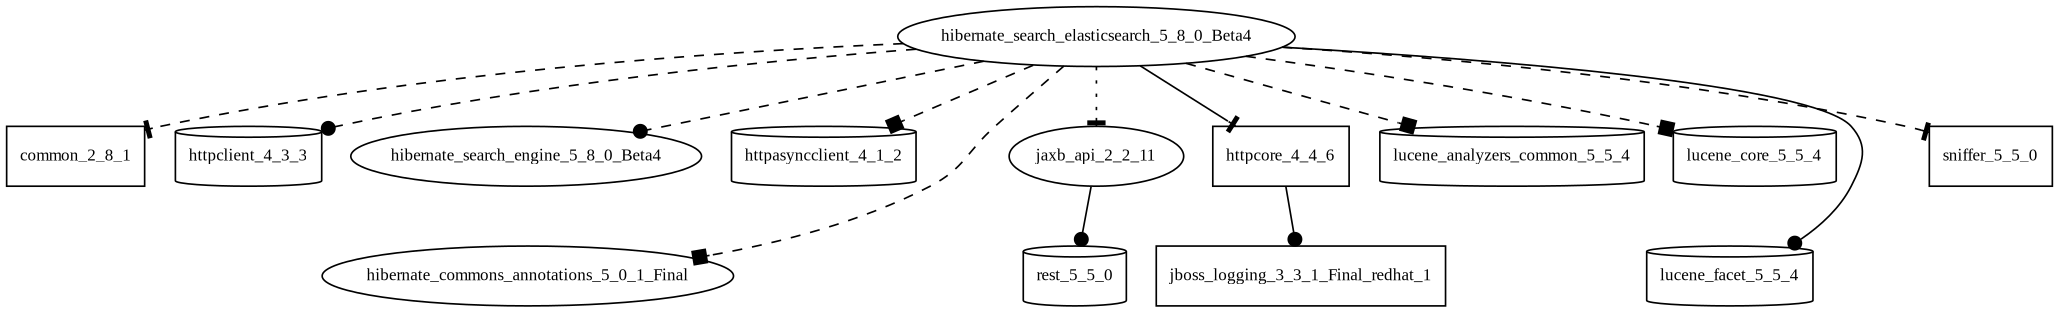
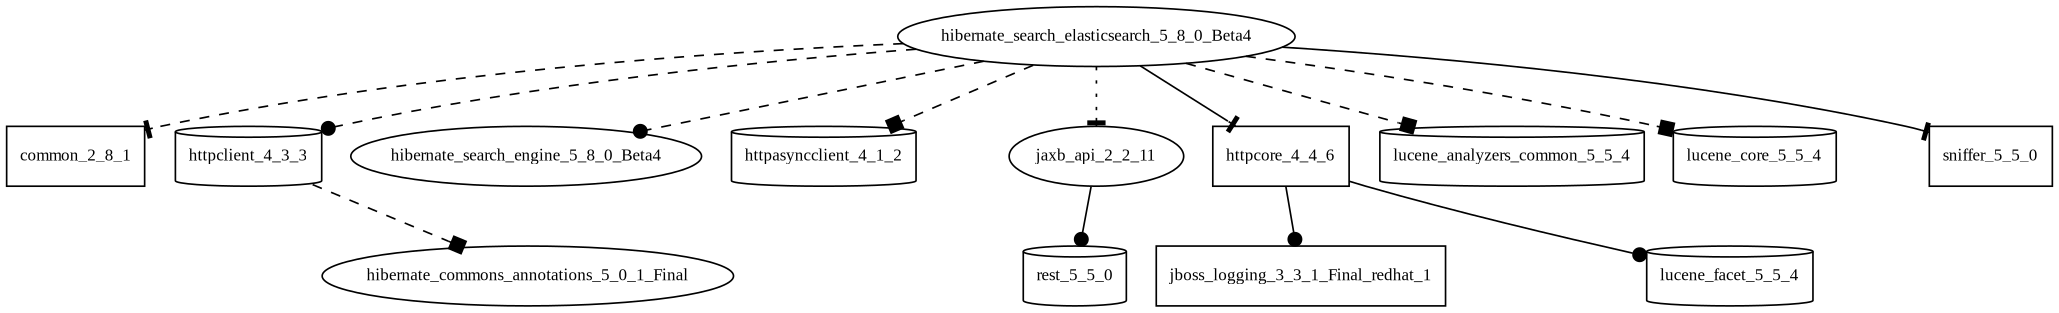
edge "hibernate_search_elasticsearch_5_8_0_Beta4" -> "sniffer_5_5_0": style dashed -> solid
edge "hibernate_search_elasticsearch_5_8_0_Beta4" -> "lucene_facet_5_5_4": now "httpcore_4_4_6" -> "lucene_facet_5_5_4"
edge "hibernate_search_elasticsearch_5_8_0_Beta4" -> "hibernate_commons_annotations_5_0_1_Final": now "httpclient_4_3_3" -> "hibernate_commons_annotations_5_0_1_Final"
